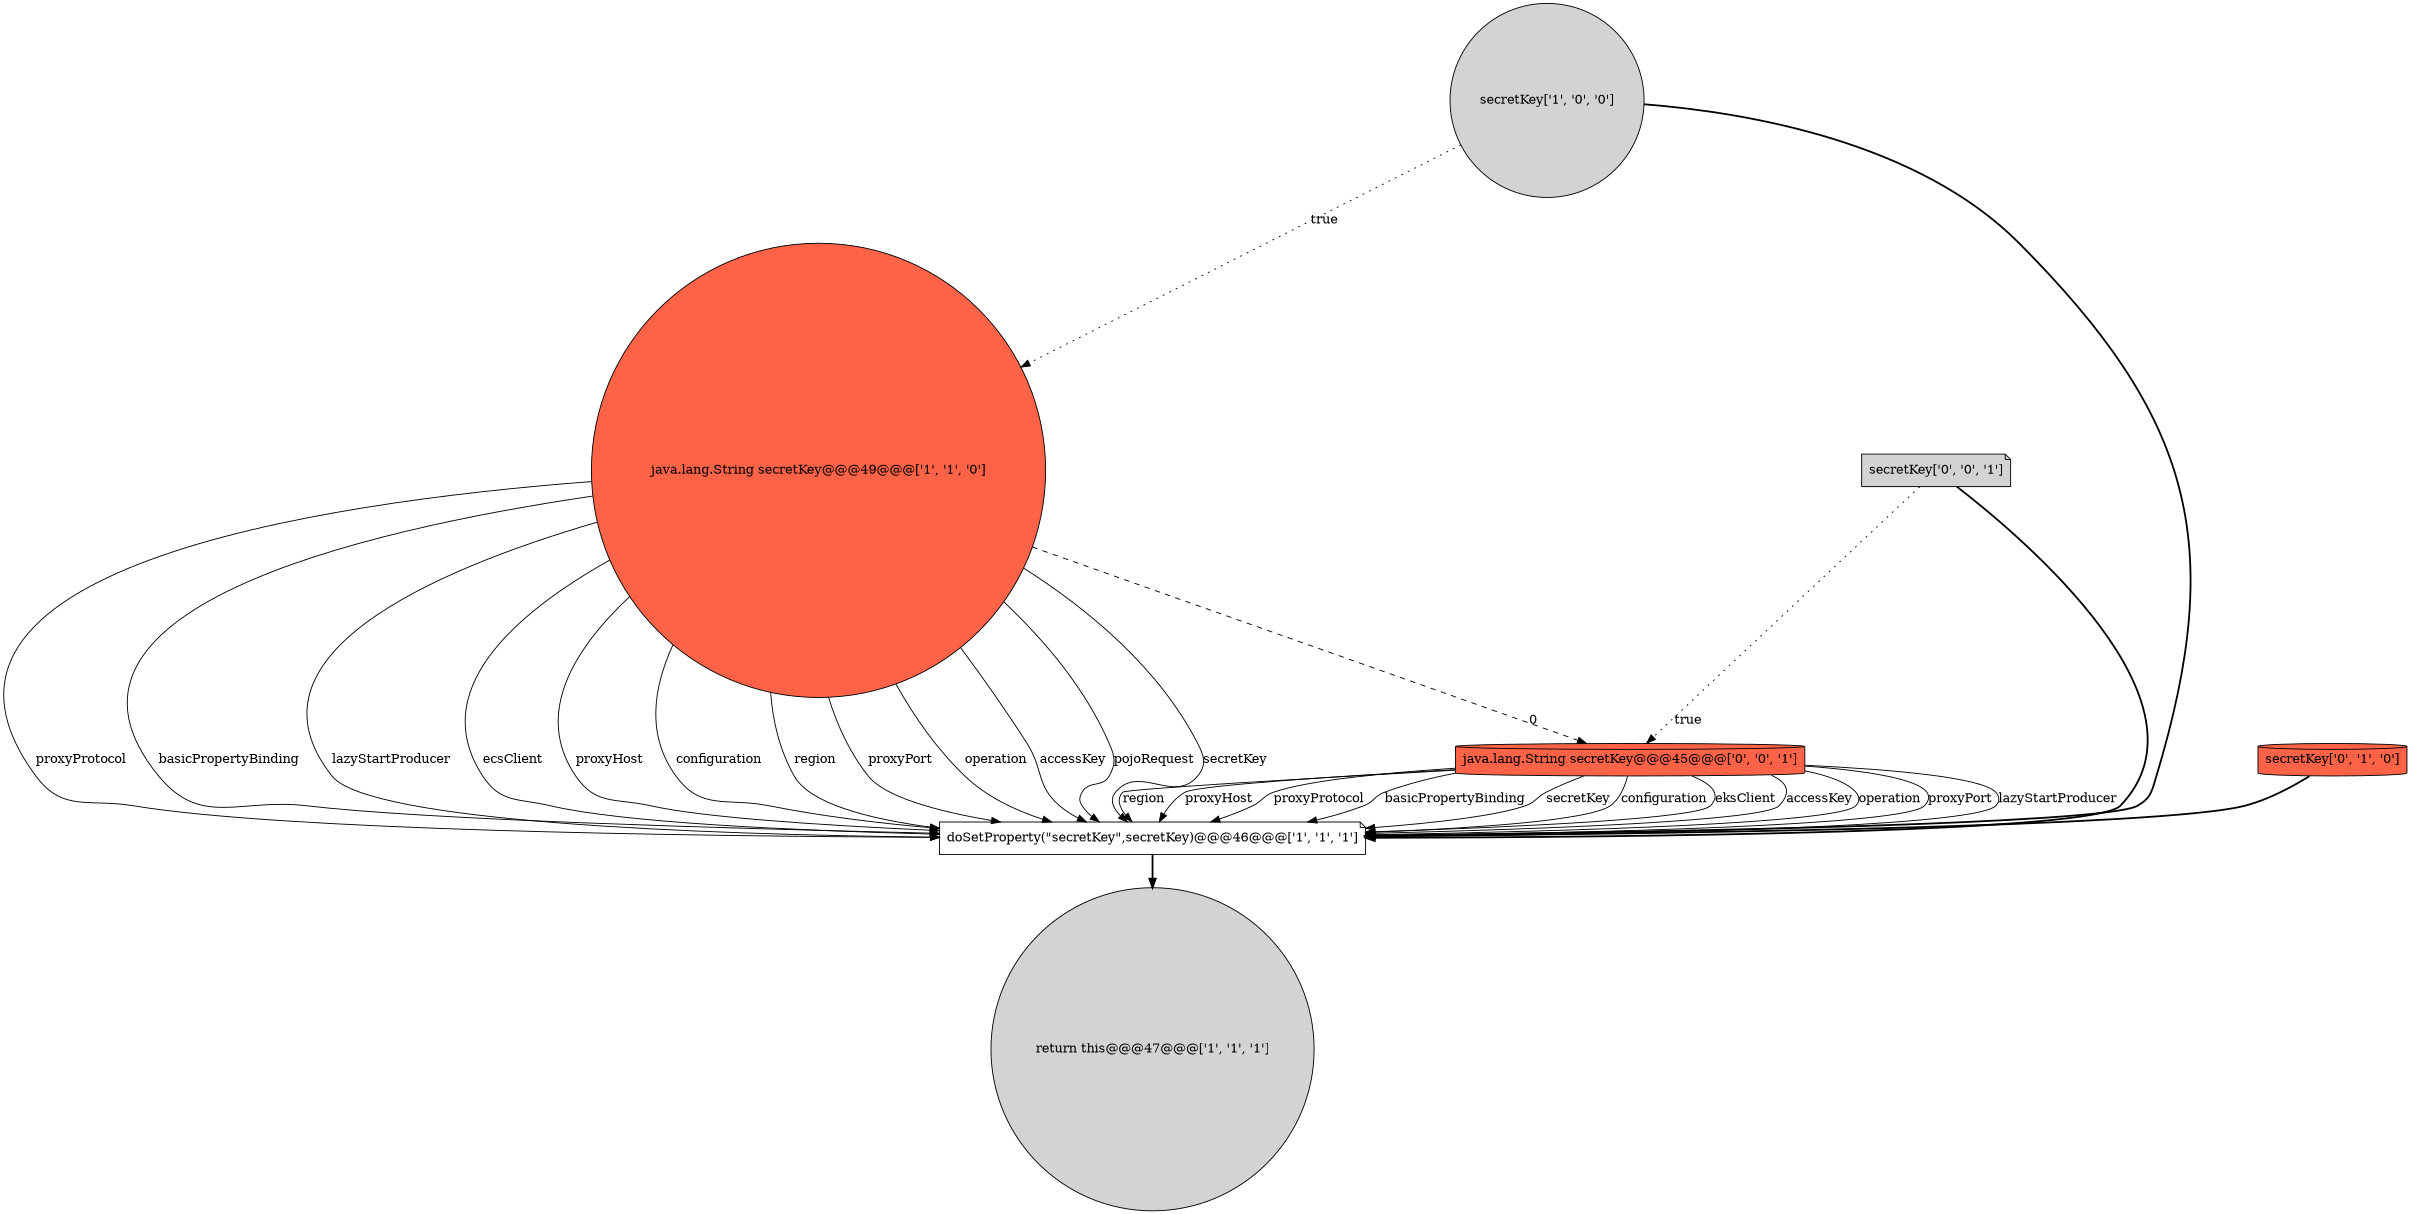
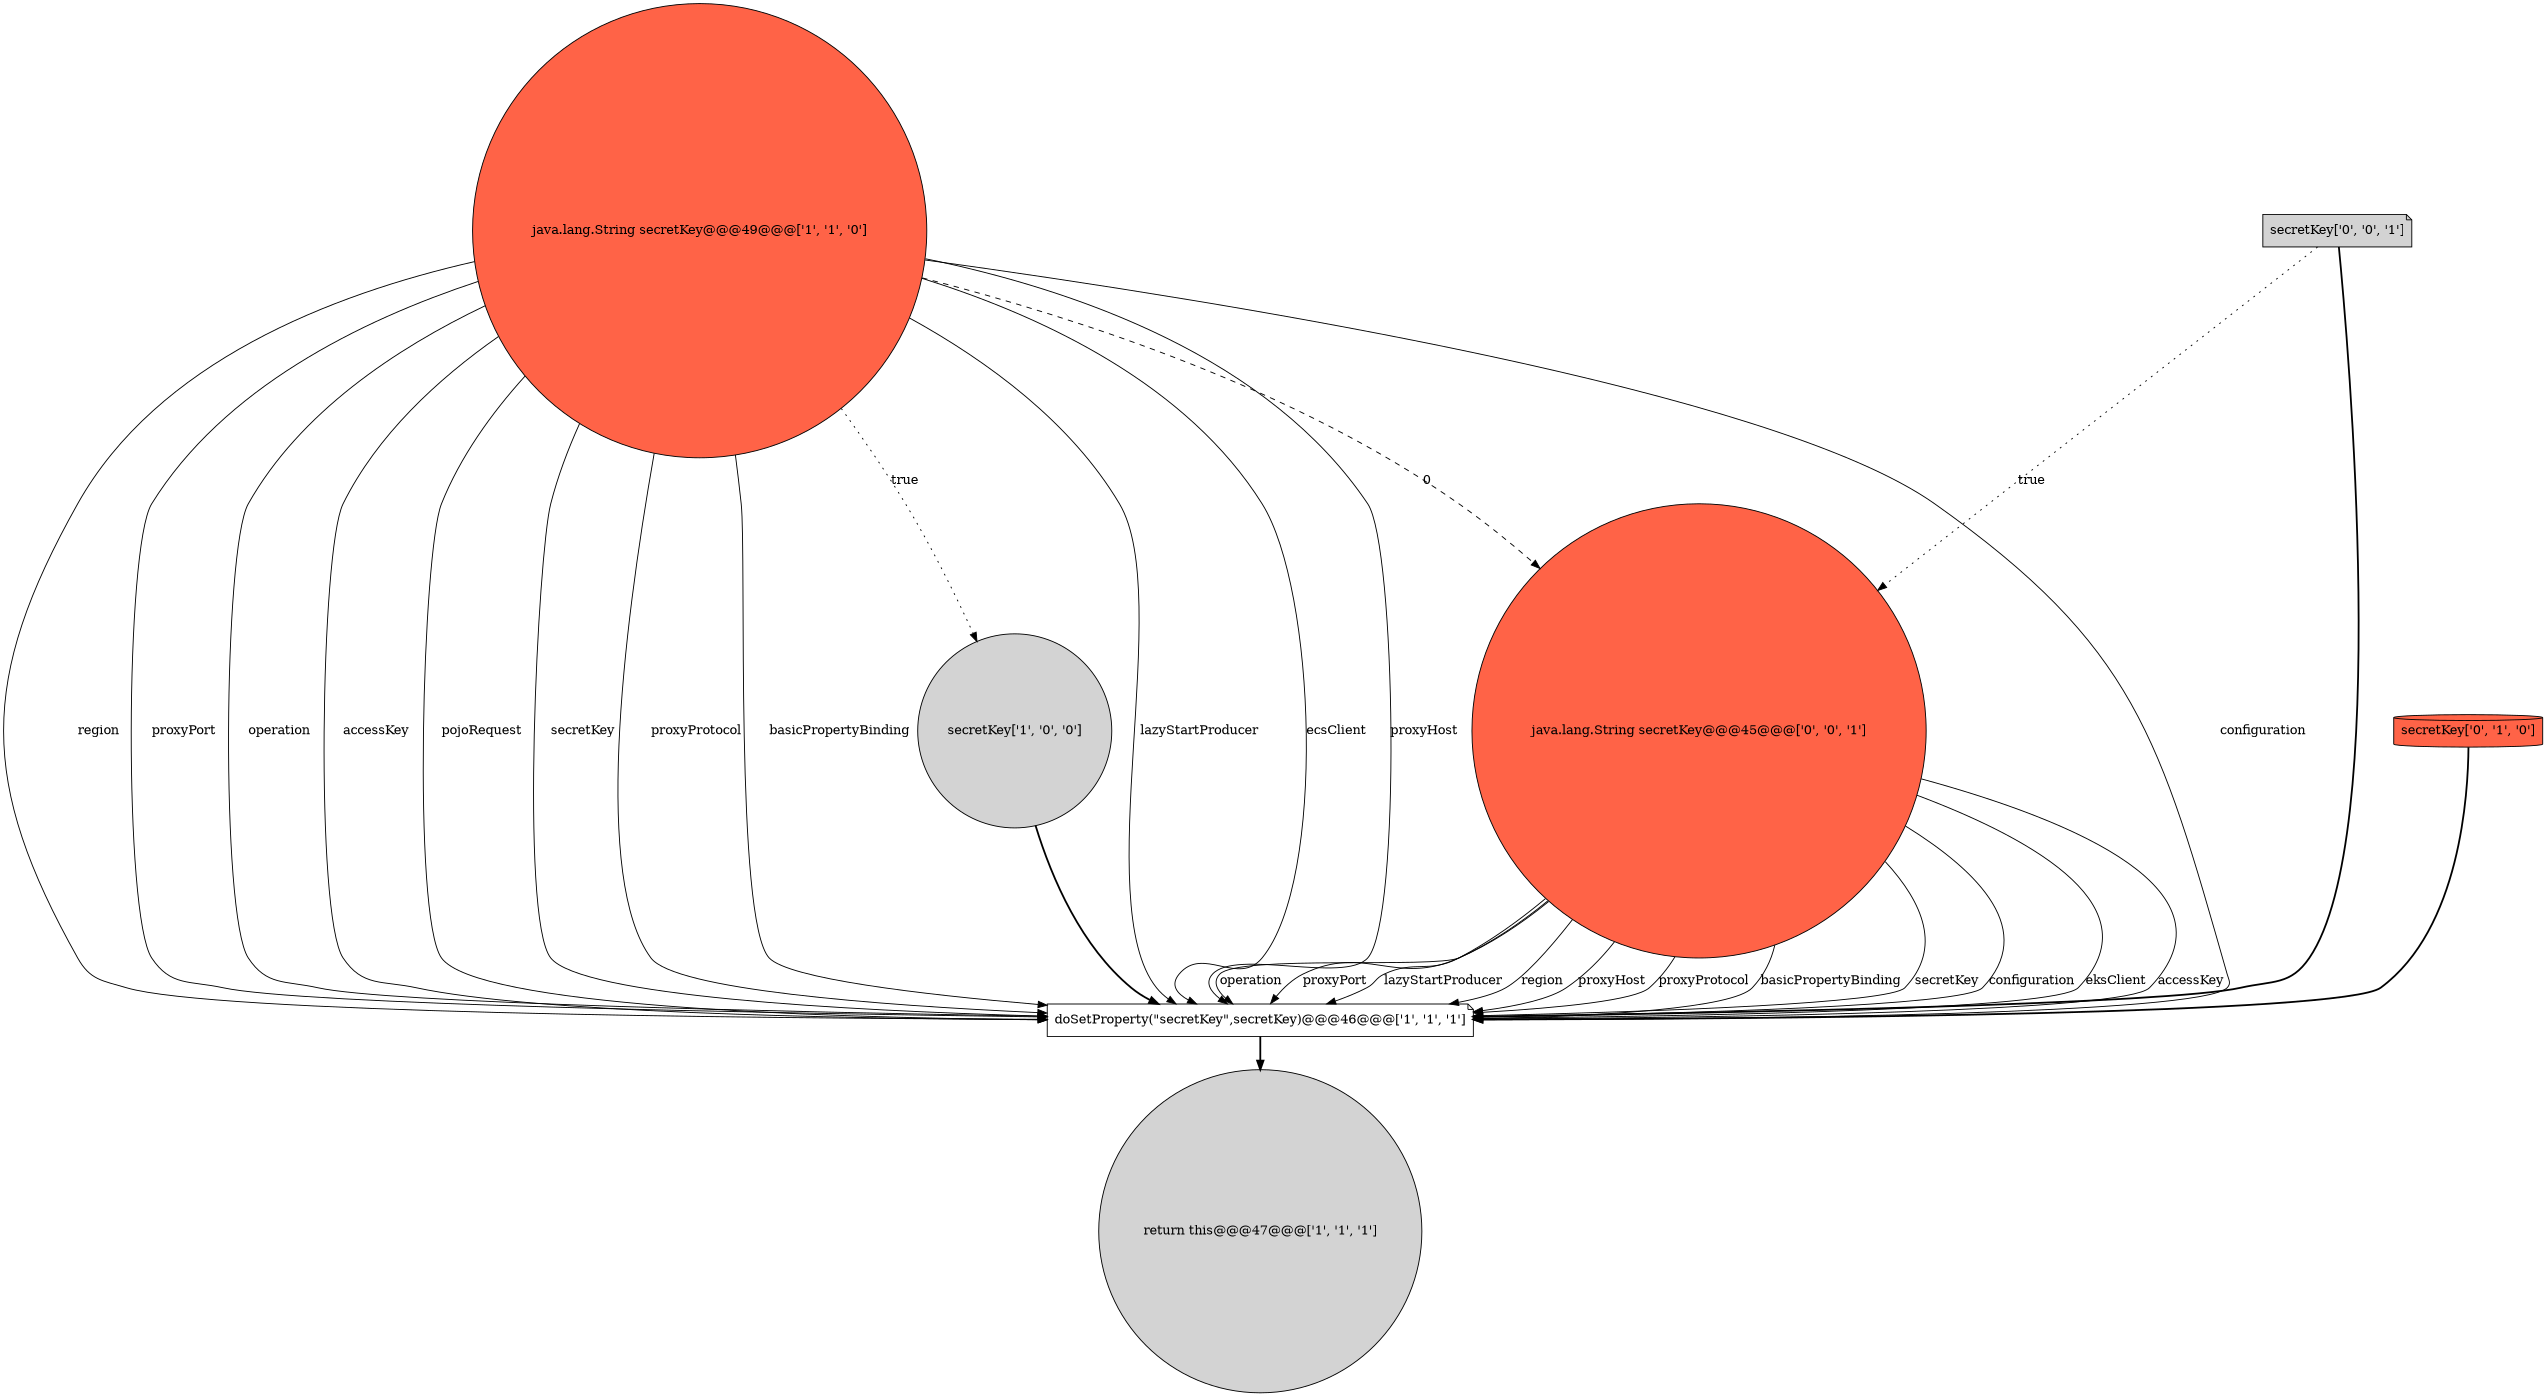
edge "secretKey['1', '0', '0']" -> "java.lang.String secretKey@@@49@@@['1', '1', '0']": reversed
node "java.lang.String secretKey@@@45@@@['0', '0', '1']": shape cylinder -> circle
